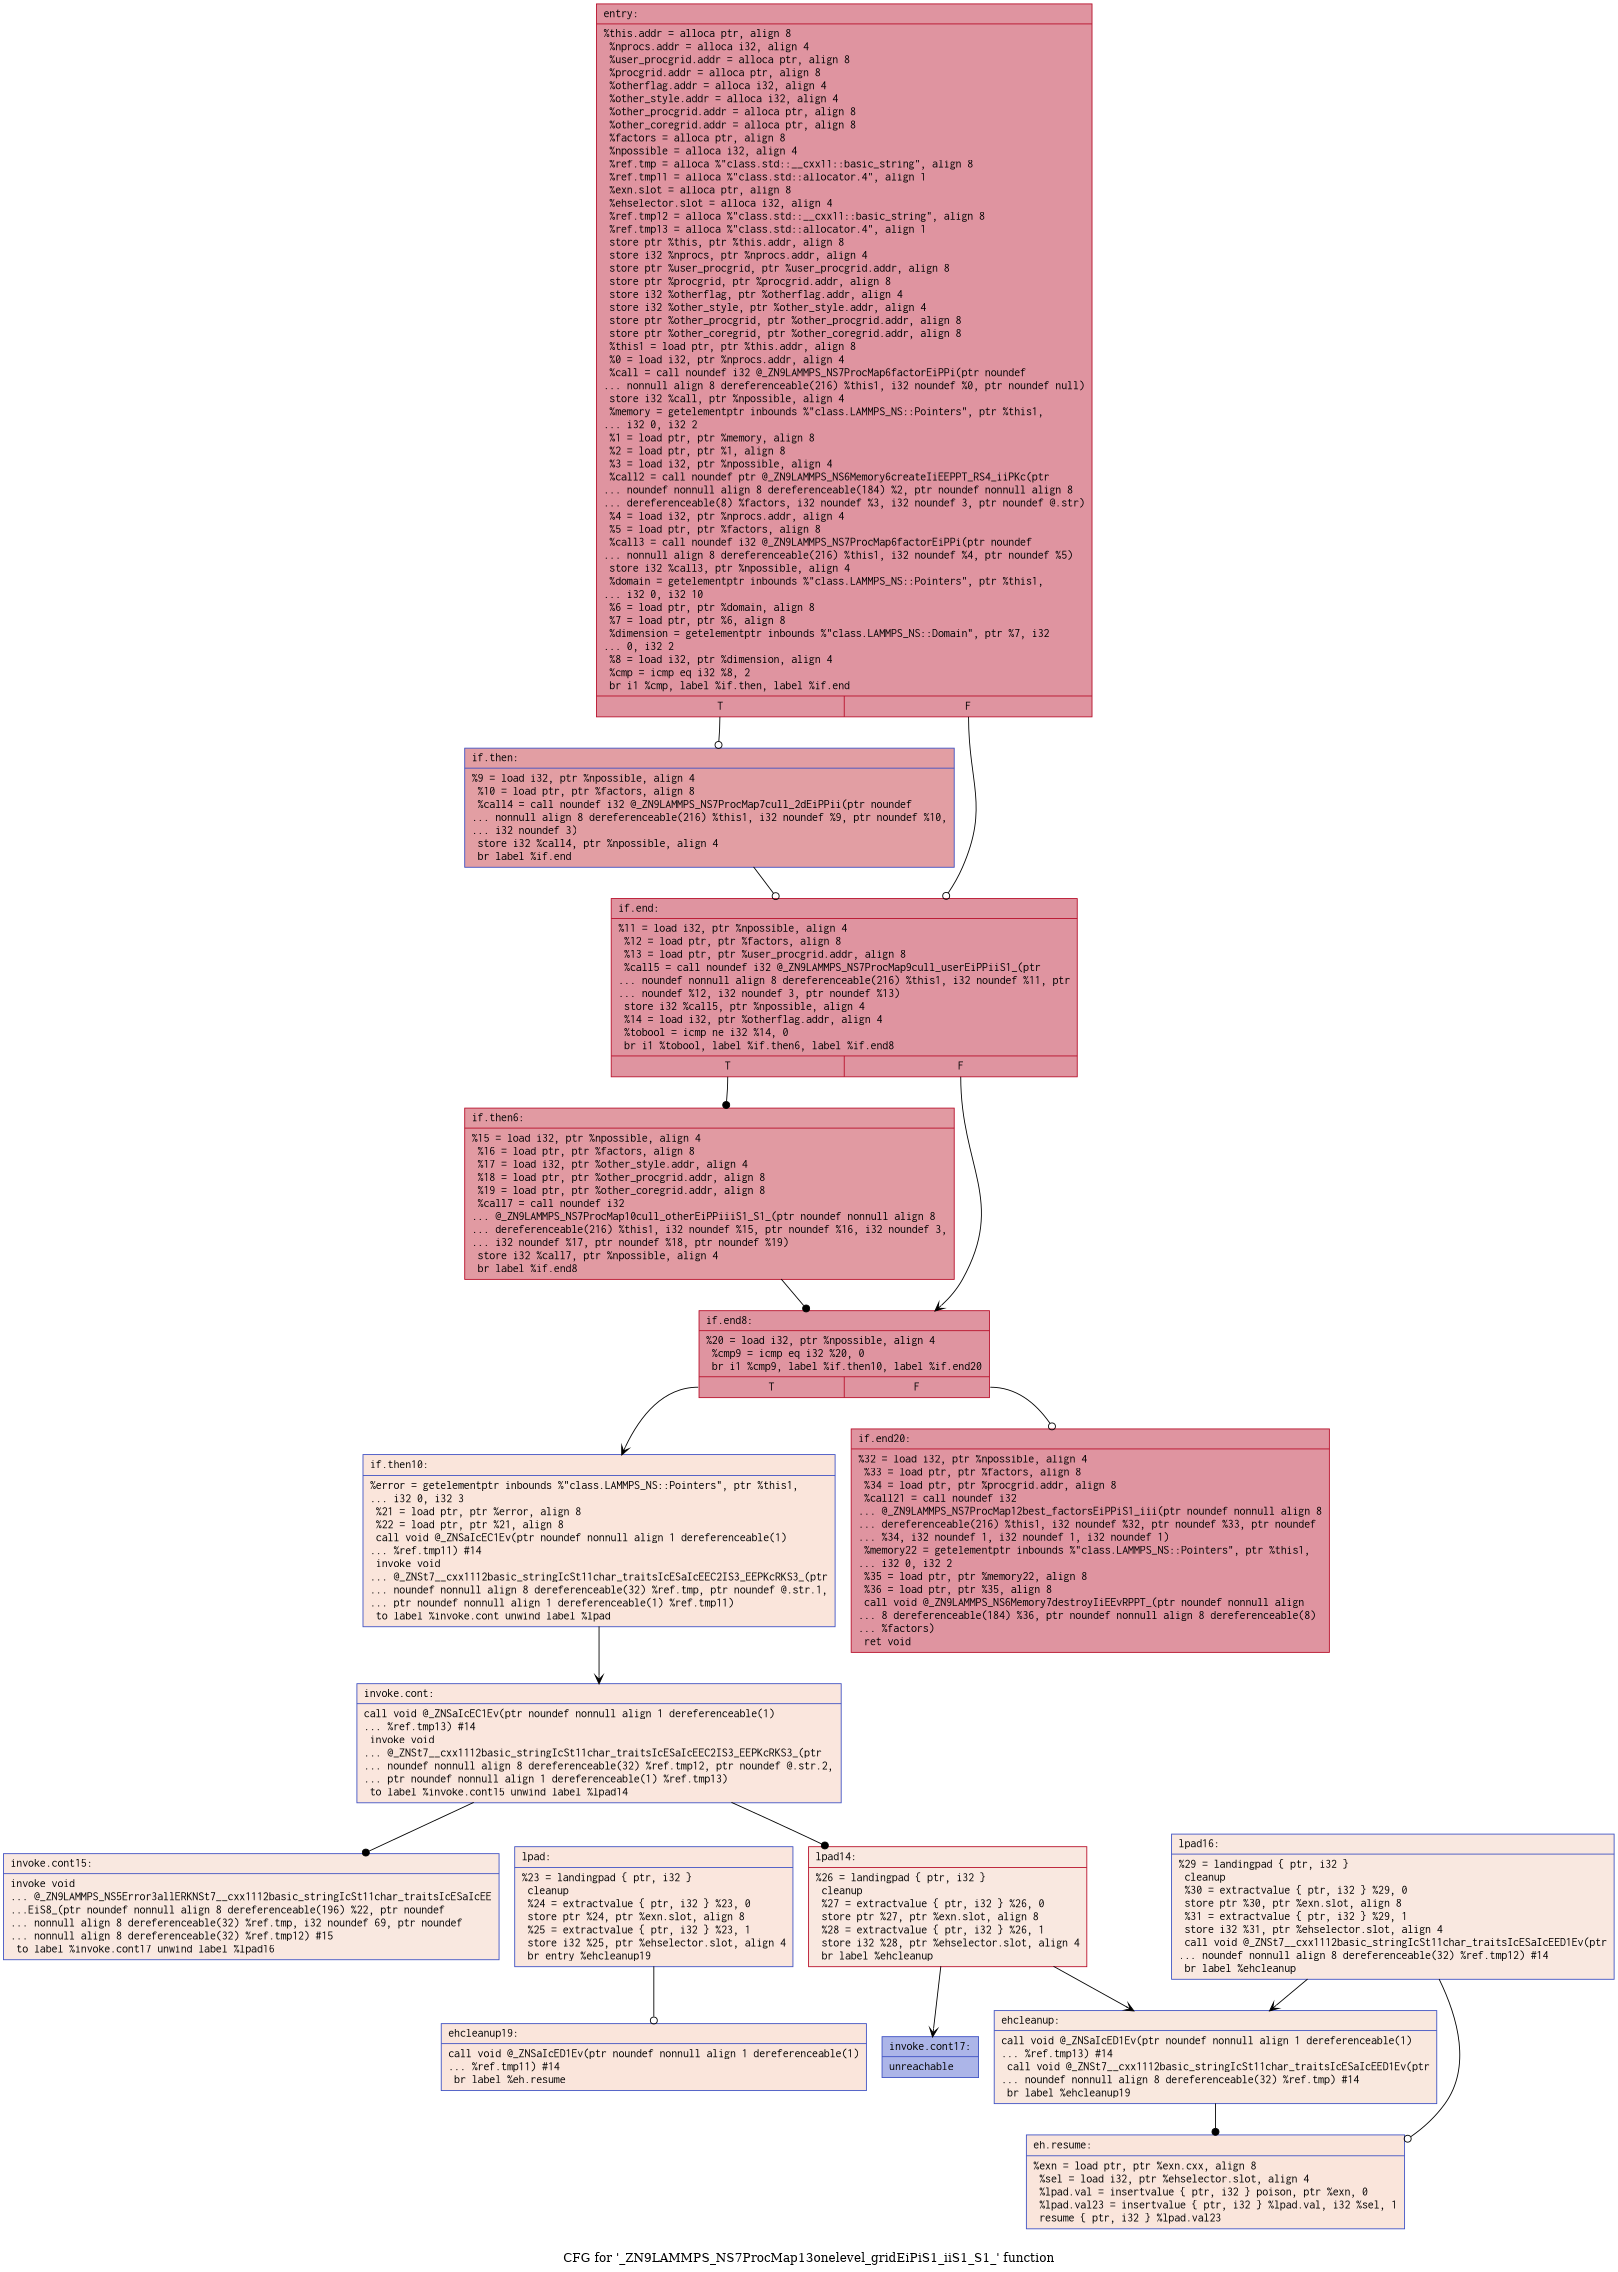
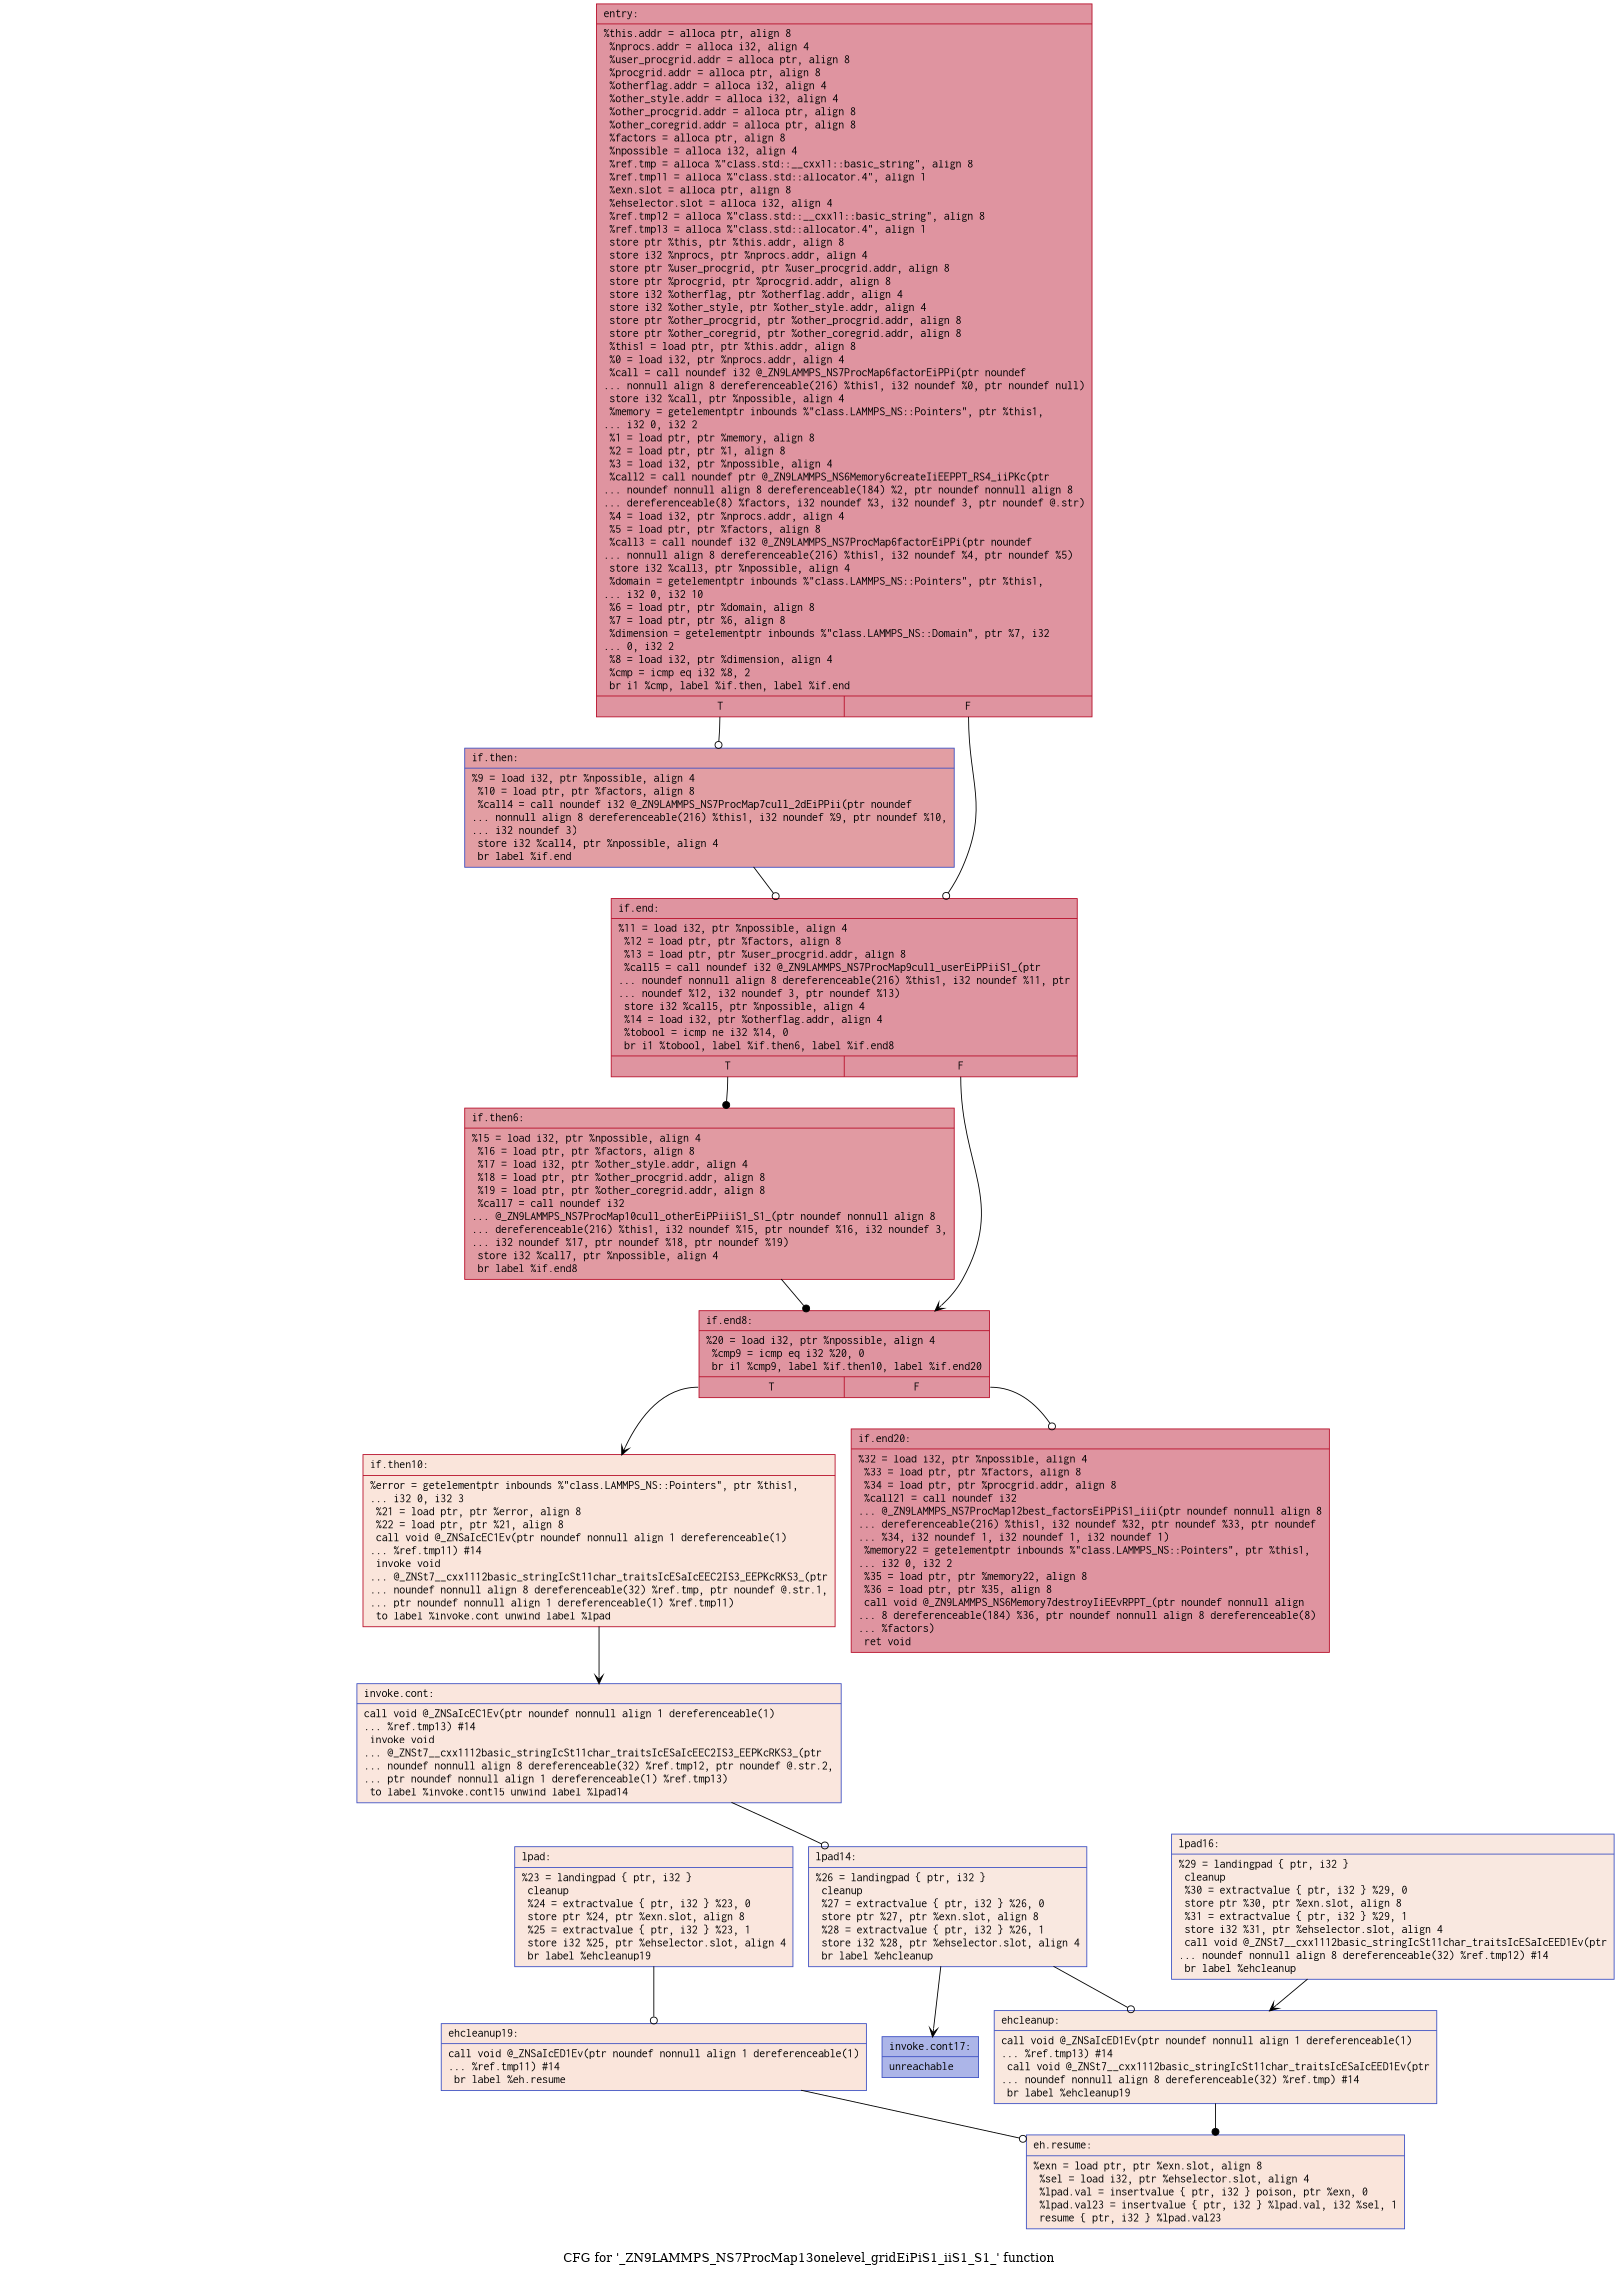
node "if.then10:": color #3d50c3ff -> #b70d28ff
edge "invoke.cont:" -> "lpad14:": arrowhead dot -> odot
node "invoke.cont15:": removed
node "lpad14:": color #b70d28ff -> #3d50c3ff
node "lpad:": text "br entry %ehcleanup19" -> "br label %ehcleanup19"
edge "lpad14:" -> "ehcleanup:": arrowhead vee -> odot
edge "lpad16:" -> "eh.resume:": now "ehcleanup19:" -> "eh.resume:"
node "eh.resume:": text "%exn = load ptr, ptr %exn.cxx, align 8" -> "%exn = load ptr, ptr %exn.slot, align 8"
